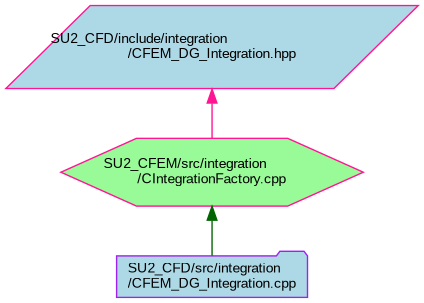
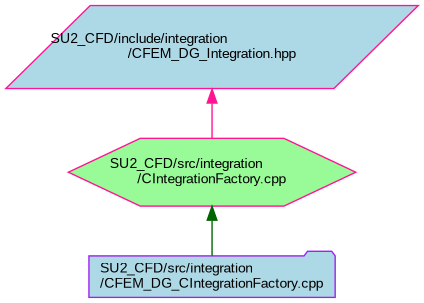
node "SU2_CFEM/src/integration /CIntegrationFactory.cpp": label "SU2_CFEM/src/integration /CIntegrationFactory.cpp" -> "SU2_CFD/src/integration /CIntegrationFactory.cpp"
node "SU2_CFD/src/integration /CFEM_DG_Integration.cpp": label "SU2_CFD/src/integration /CFEM_DG_Integration.cpp" -> "SU2_CFD/src/integration /CFEM_DG_CIntegrationFactory.cpp"
